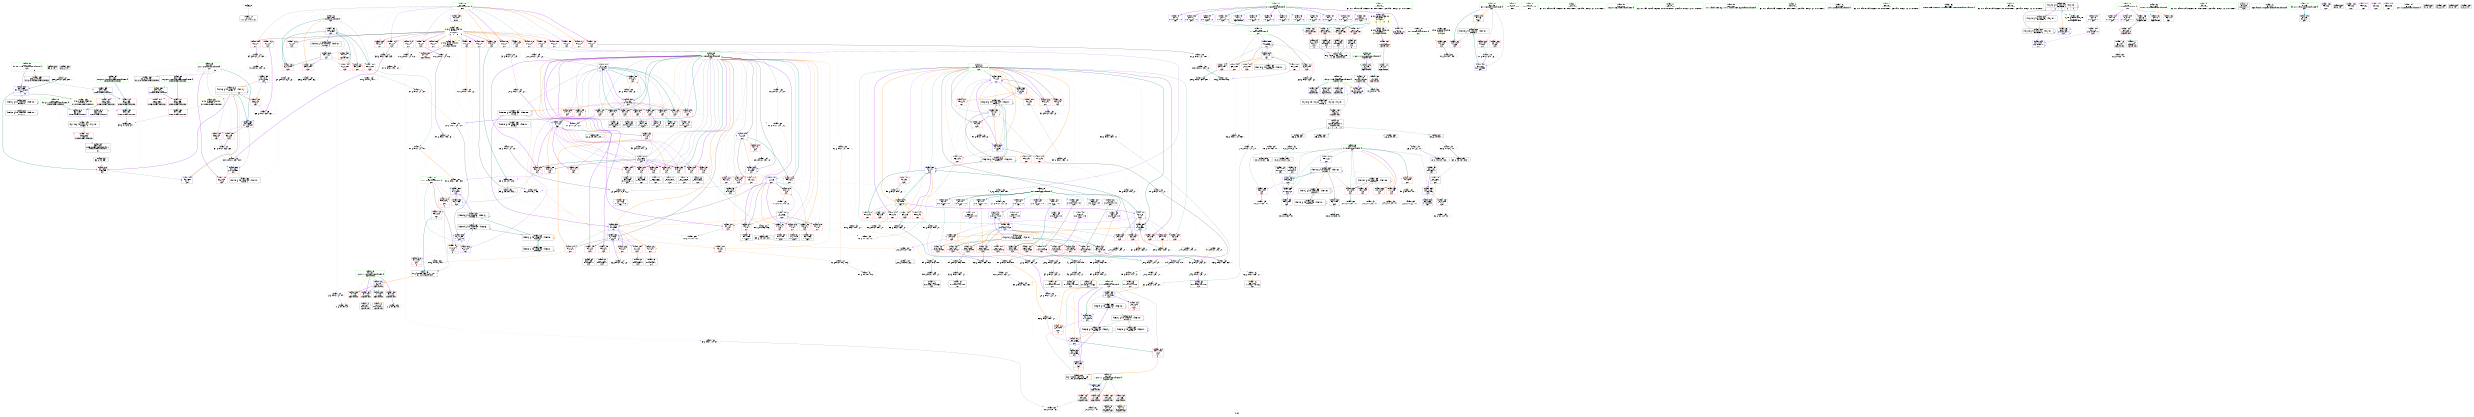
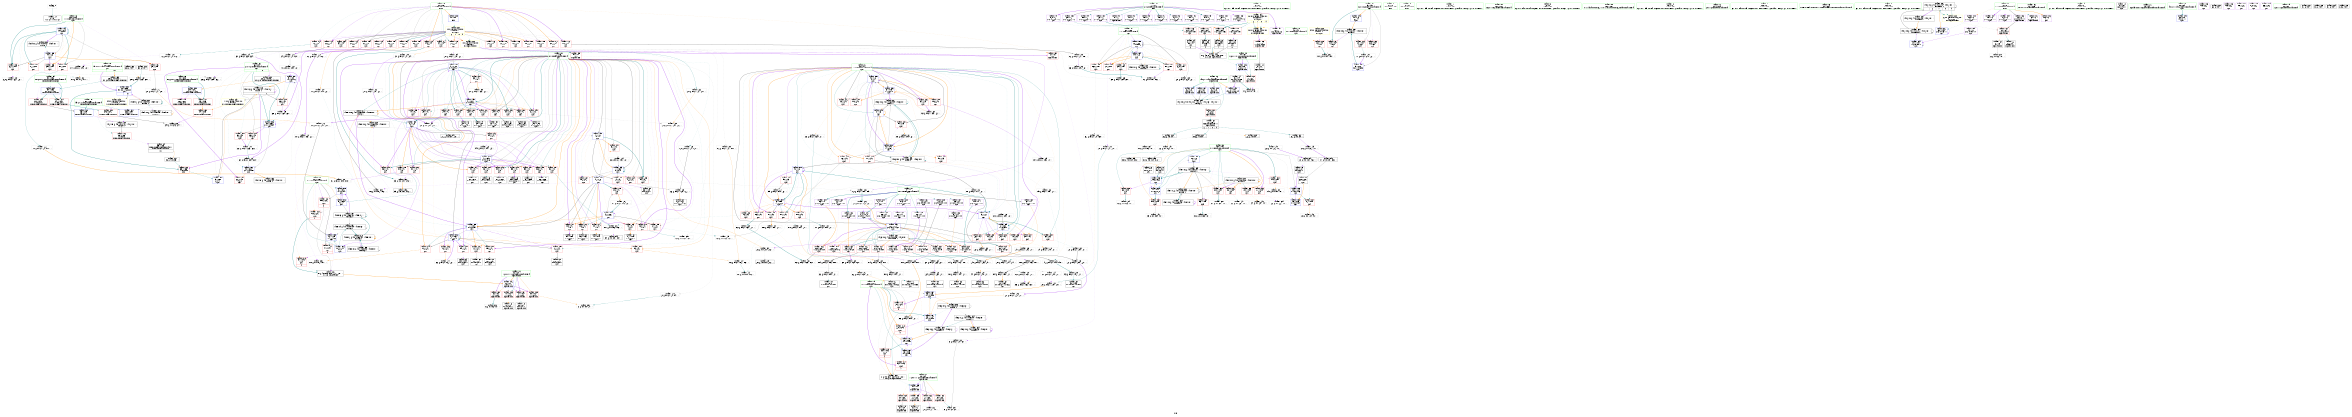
edge "NodeID: 227" -> "NodeID: 461": removed
